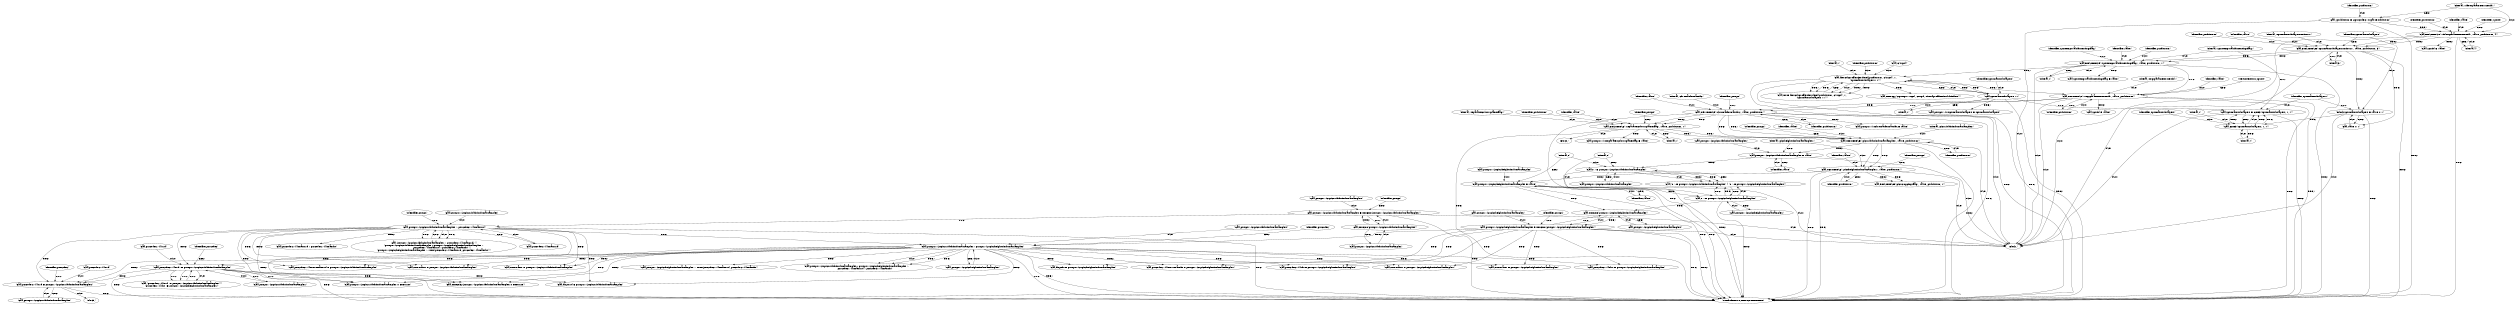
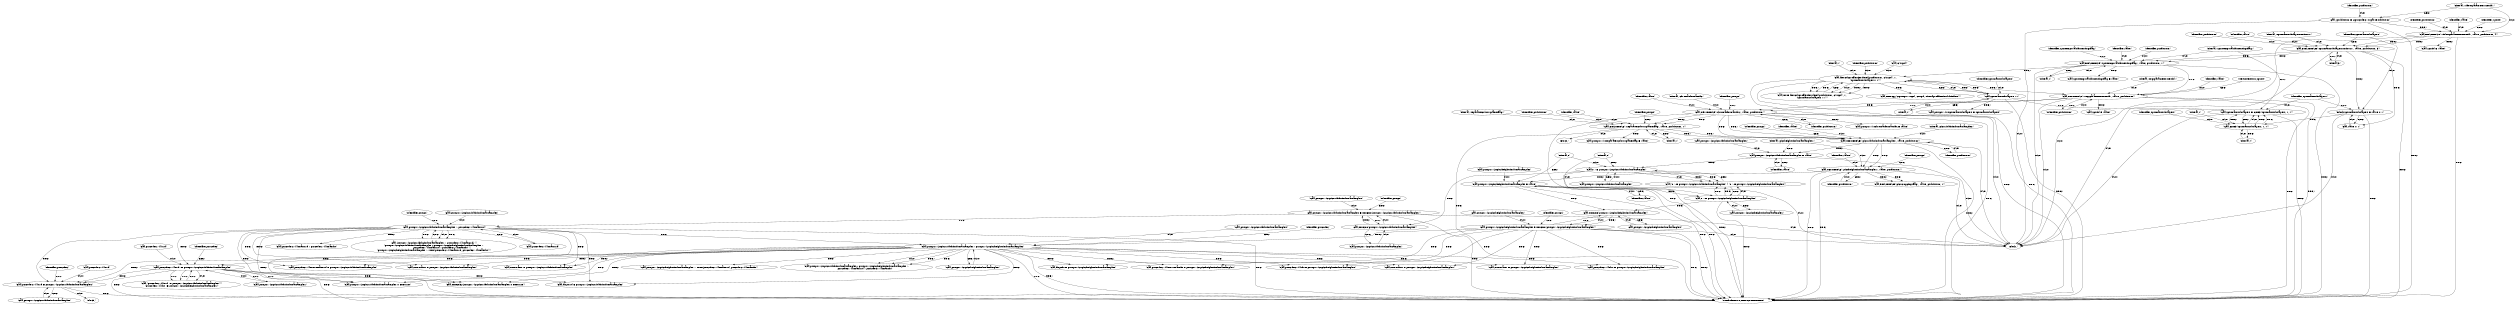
node "(Literal,4)": removed
edge "(Call,0 >= ps_sps->i2_pic_width_in_luma_samples)" -> "(Call,ALIGN8(ps_sps->i2_pic_width_in_luma_samples))": added, label "DDG:"
